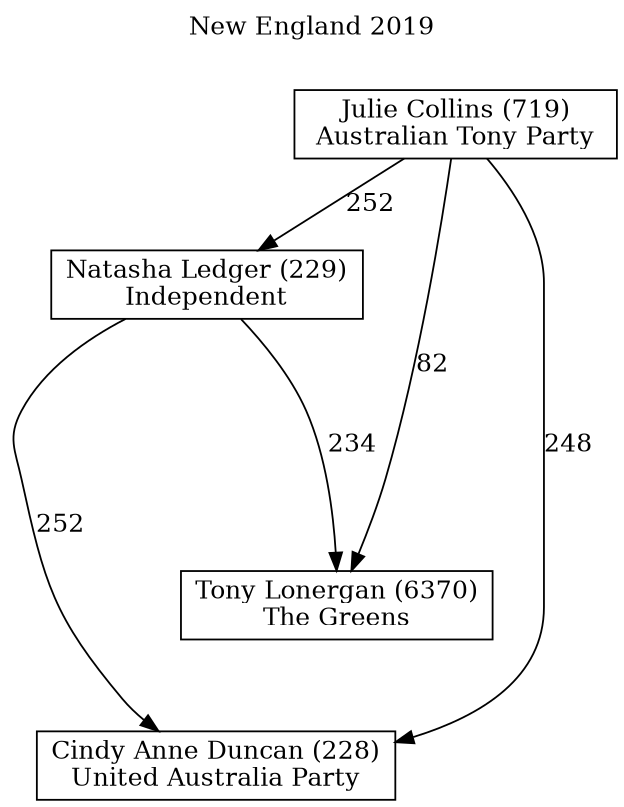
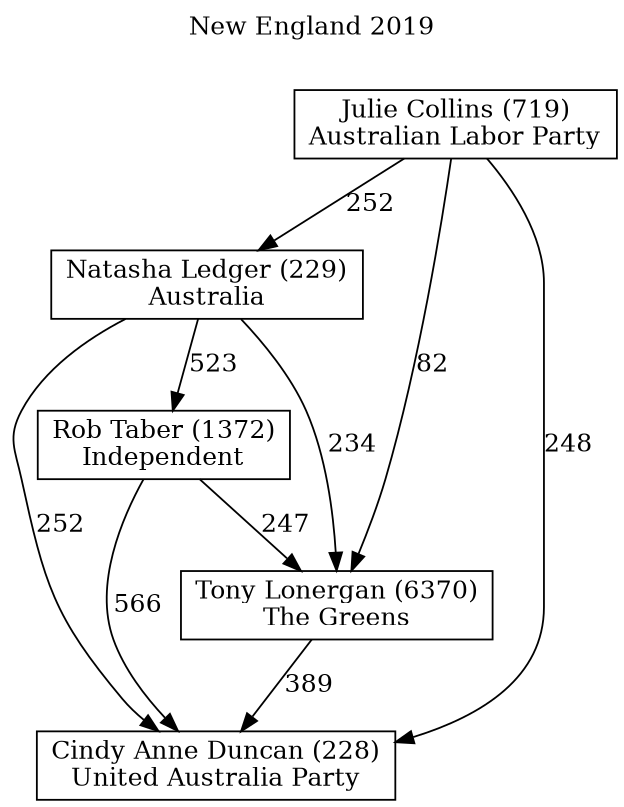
node "Julie Collins (719) Australian Tony Party": label "Julie Collins (719) Australian Tony Party" -> "Julie Collins (719) Australian Labor Party"
node "Natasha Ledger (229) Independent": label "Natasha Ledger (229) Independent" -> "Natasha Ledger (229) Australia"
node "Rob Taber (1372) Independent": added
edge "Tony Lonergan (6370) The Greens" -> "Cindy Anne Duncan (228) United Australia Party": added, label "389"
